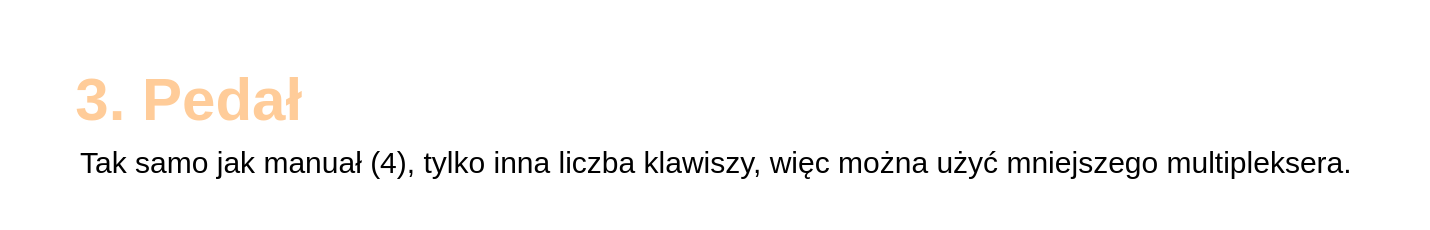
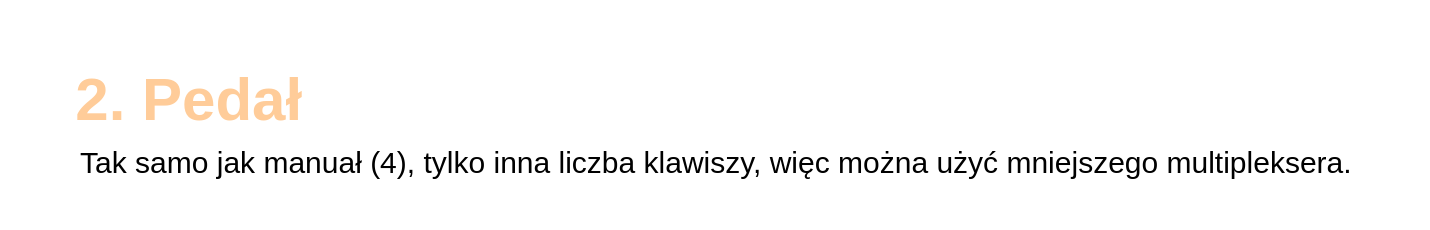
node "3. Pedał": label "3. Pedał" -> "2. Pedał"
